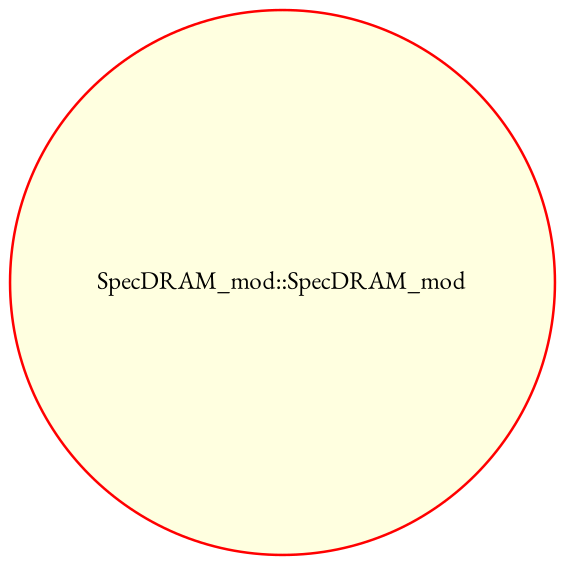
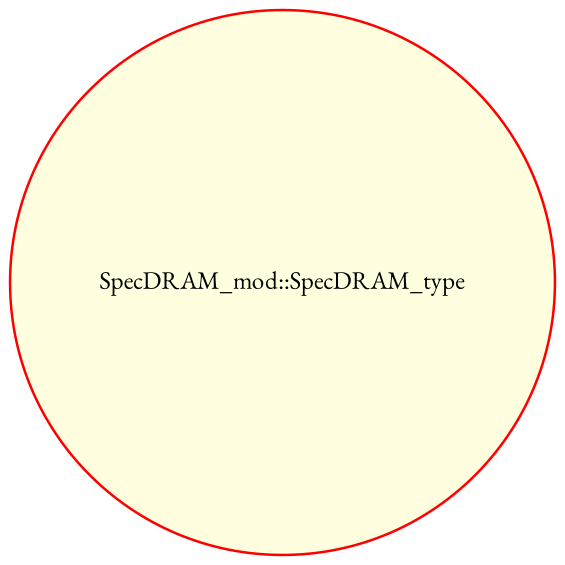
node "SpecDRAM_mod::SpecDRAM_mod": label "SpecDRAM_mod::SpecDRAM_mod" -> "SpecDRAM_mod::SpecDRAM_type"
